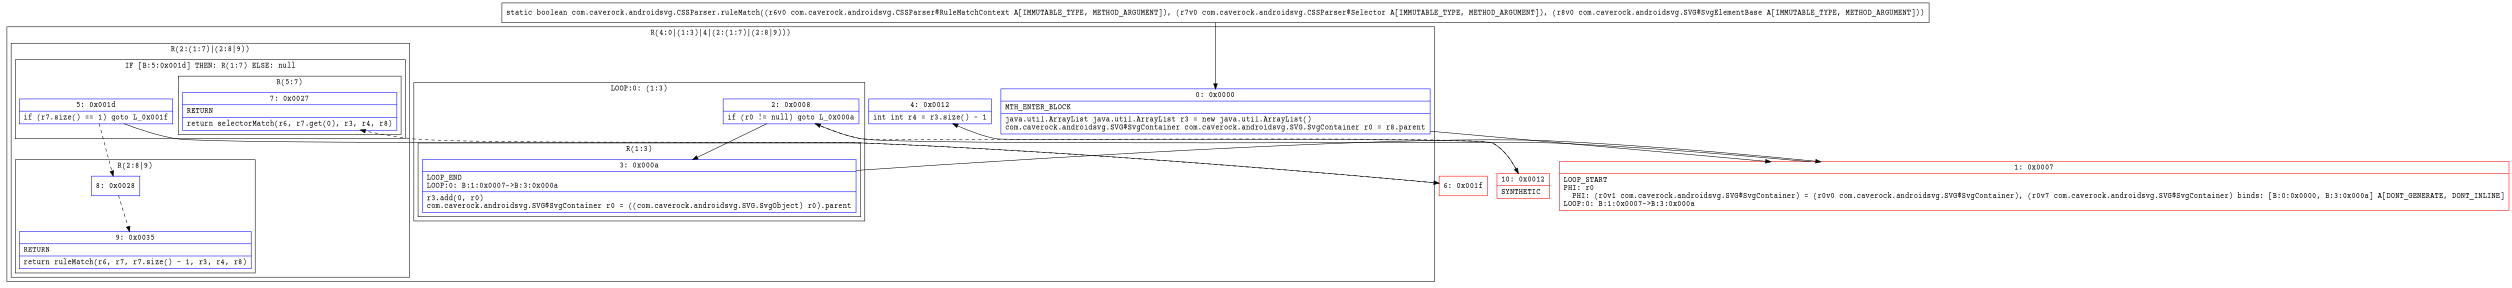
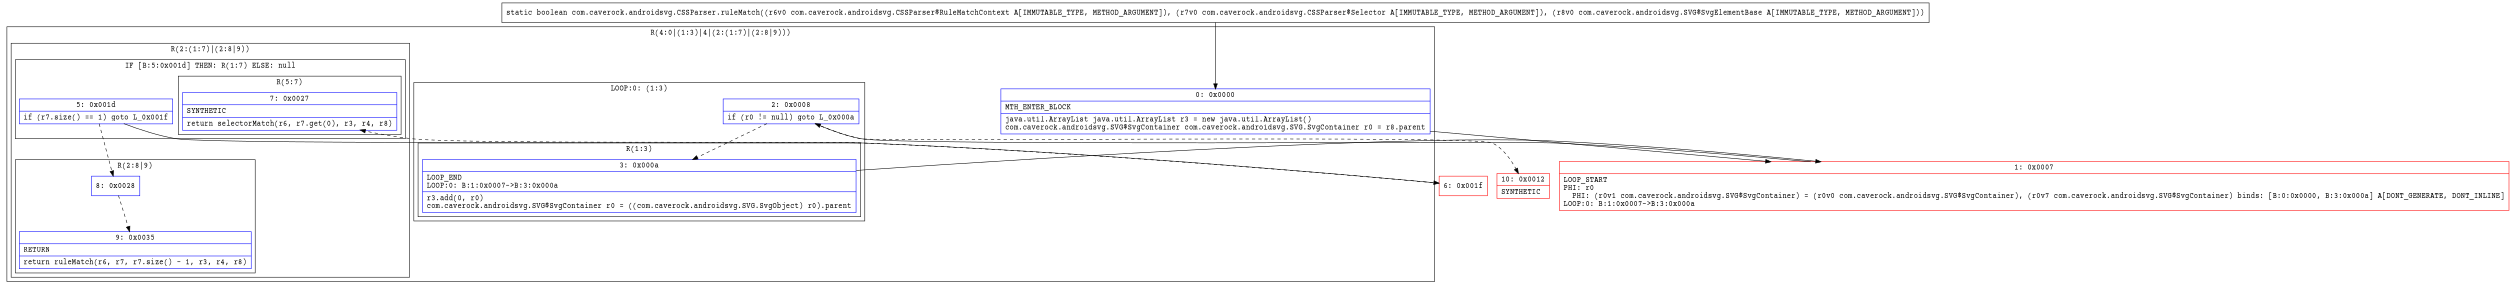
node "7: 0x0027": text "RETURN" -> "SYNTHETIC"
node "4: 0x0012": removed
edge "2: 0x0008" -> "3: 0x000a": style solid -> dashed
